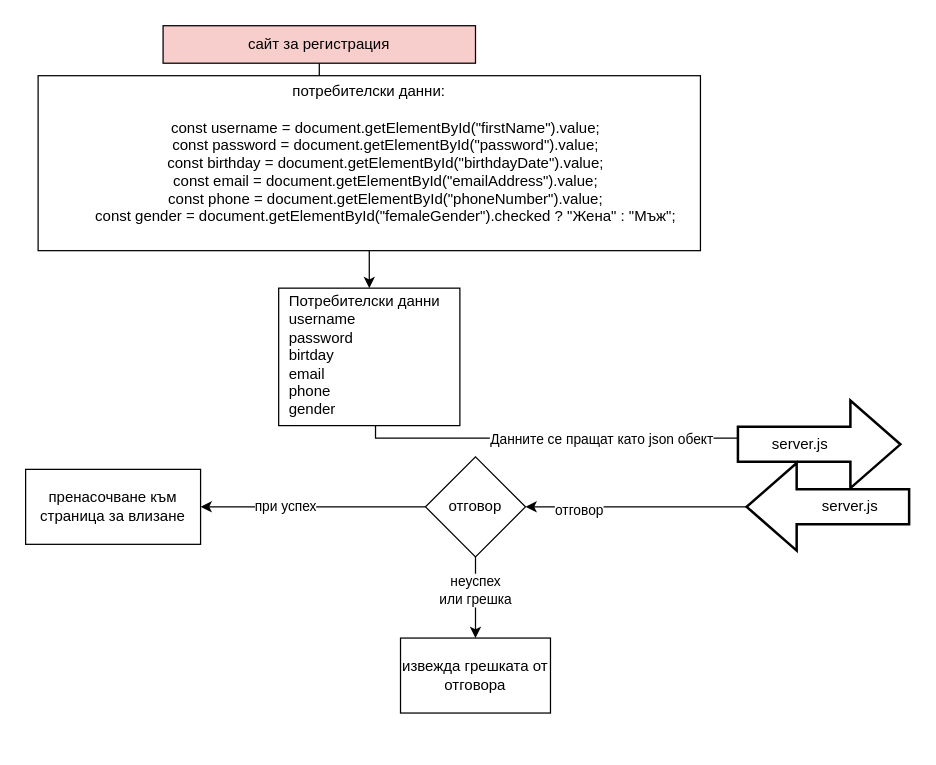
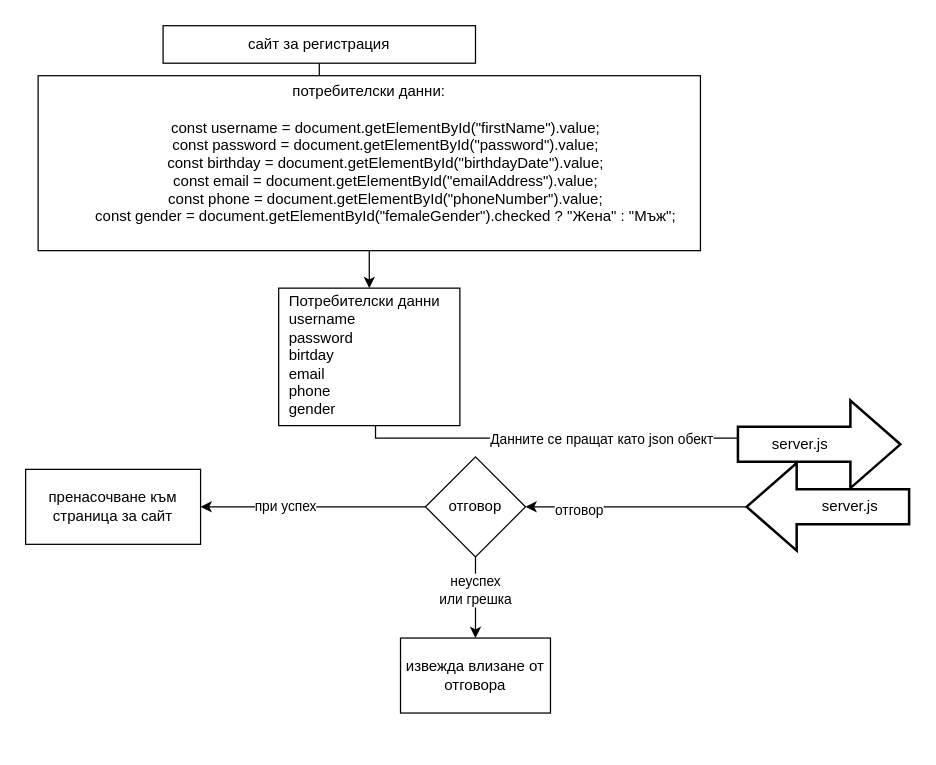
node "сайт за регистрация": fillcolor #f8cecc -> #ffffff
node "пренасочване към страница за влизане": label "пренасочване към страница за влизане" -> "пренасочване към страница за сайт"
node "извежда грешката от отговора": label "извежда грешката от отговора" -> "извежда влизане от отговора"
